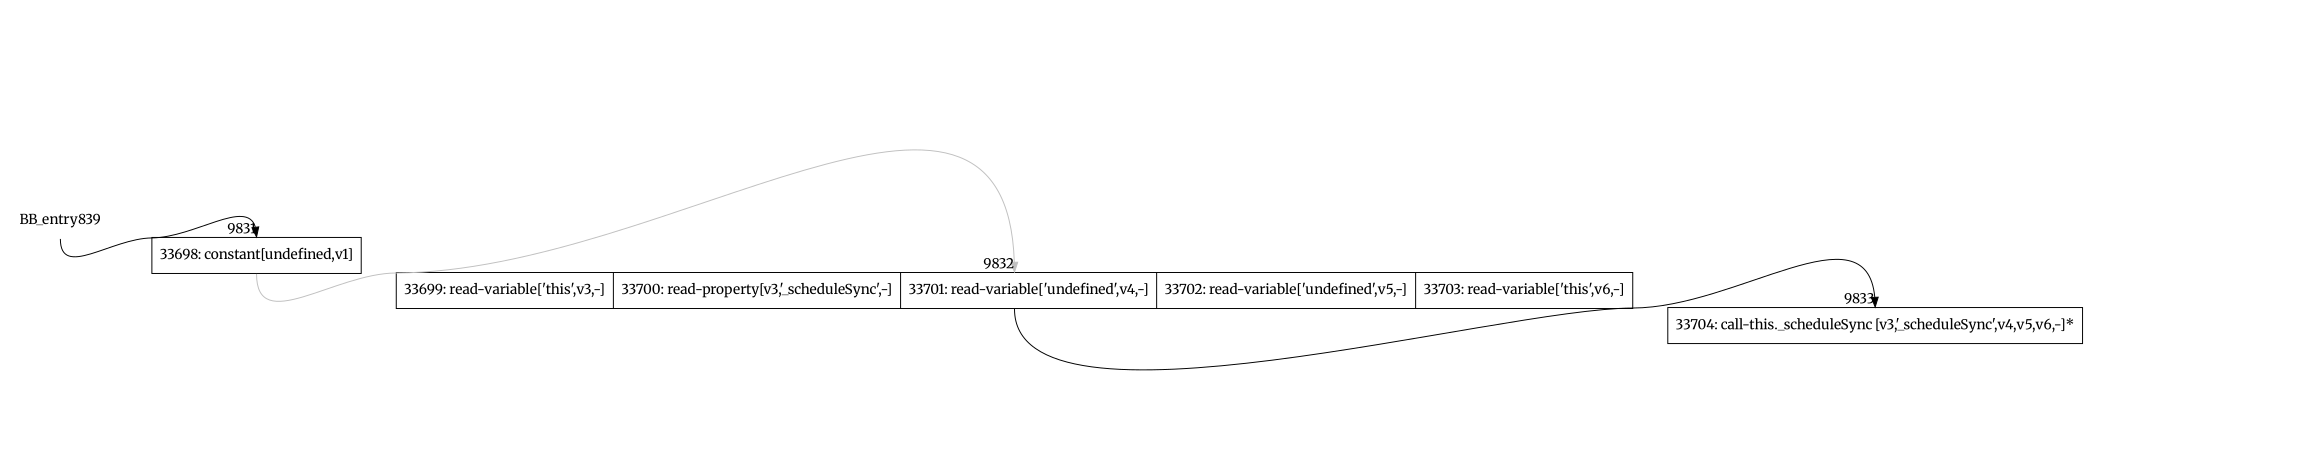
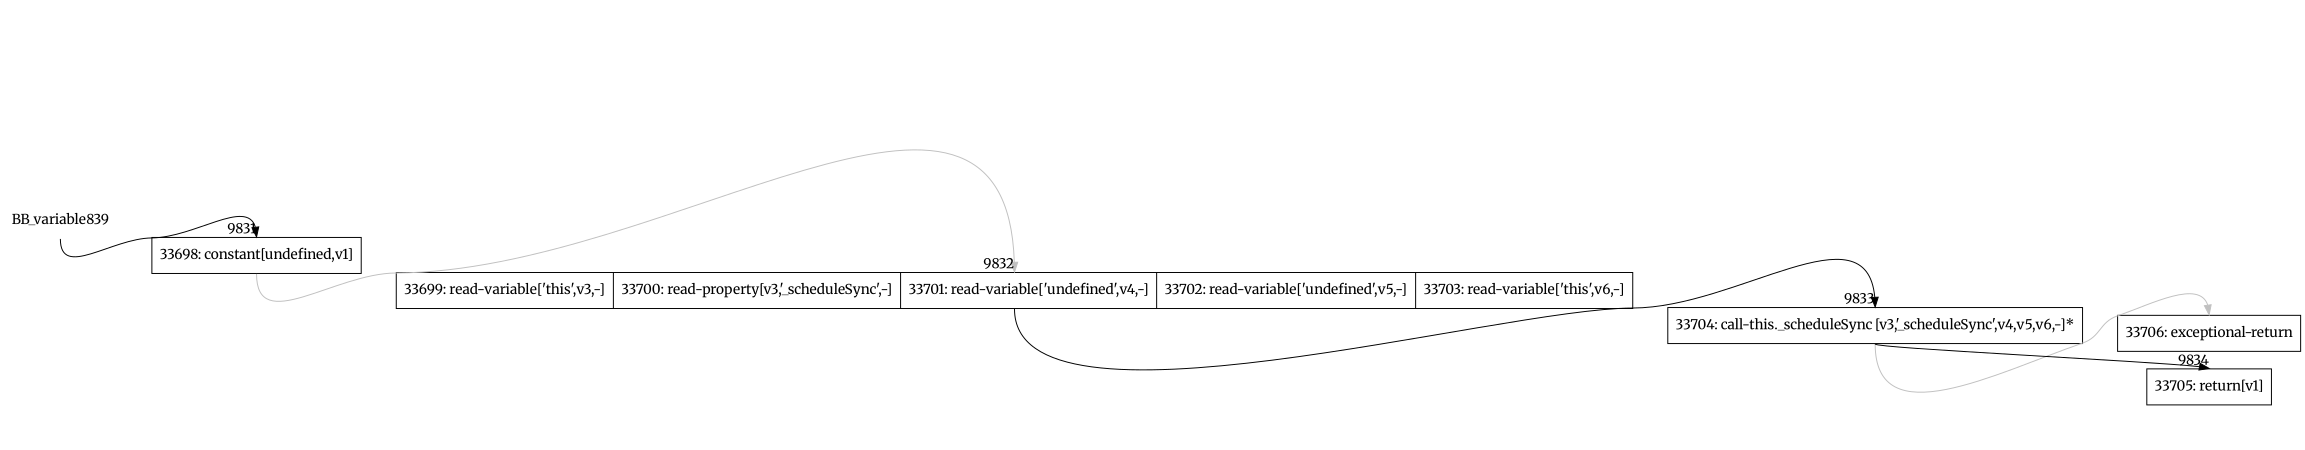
node "BB_entry839": label "BB_entry839" -> "BB_variable839"
node "33706: exceptional-return": added
node "33705: return[v1]": added
